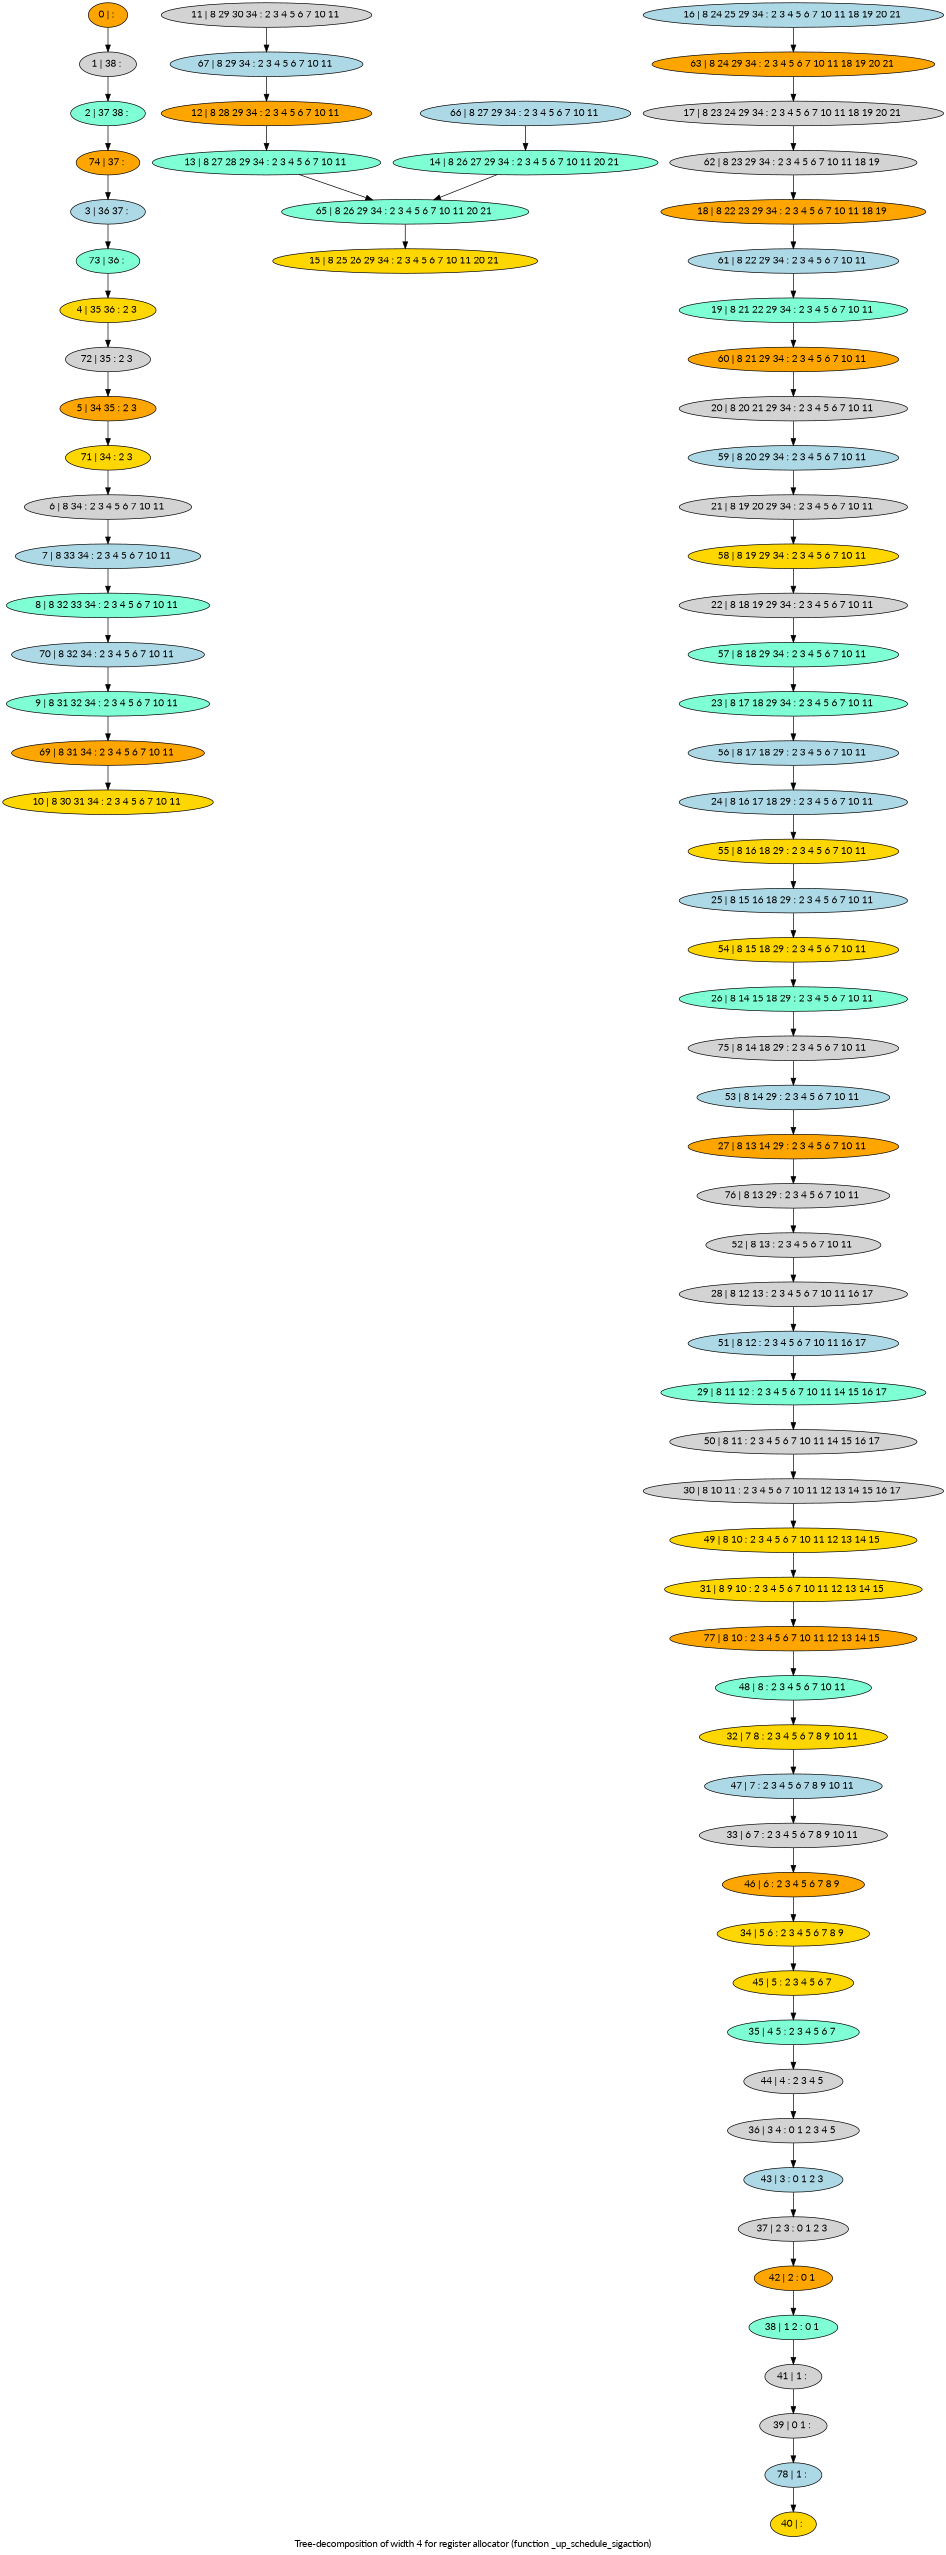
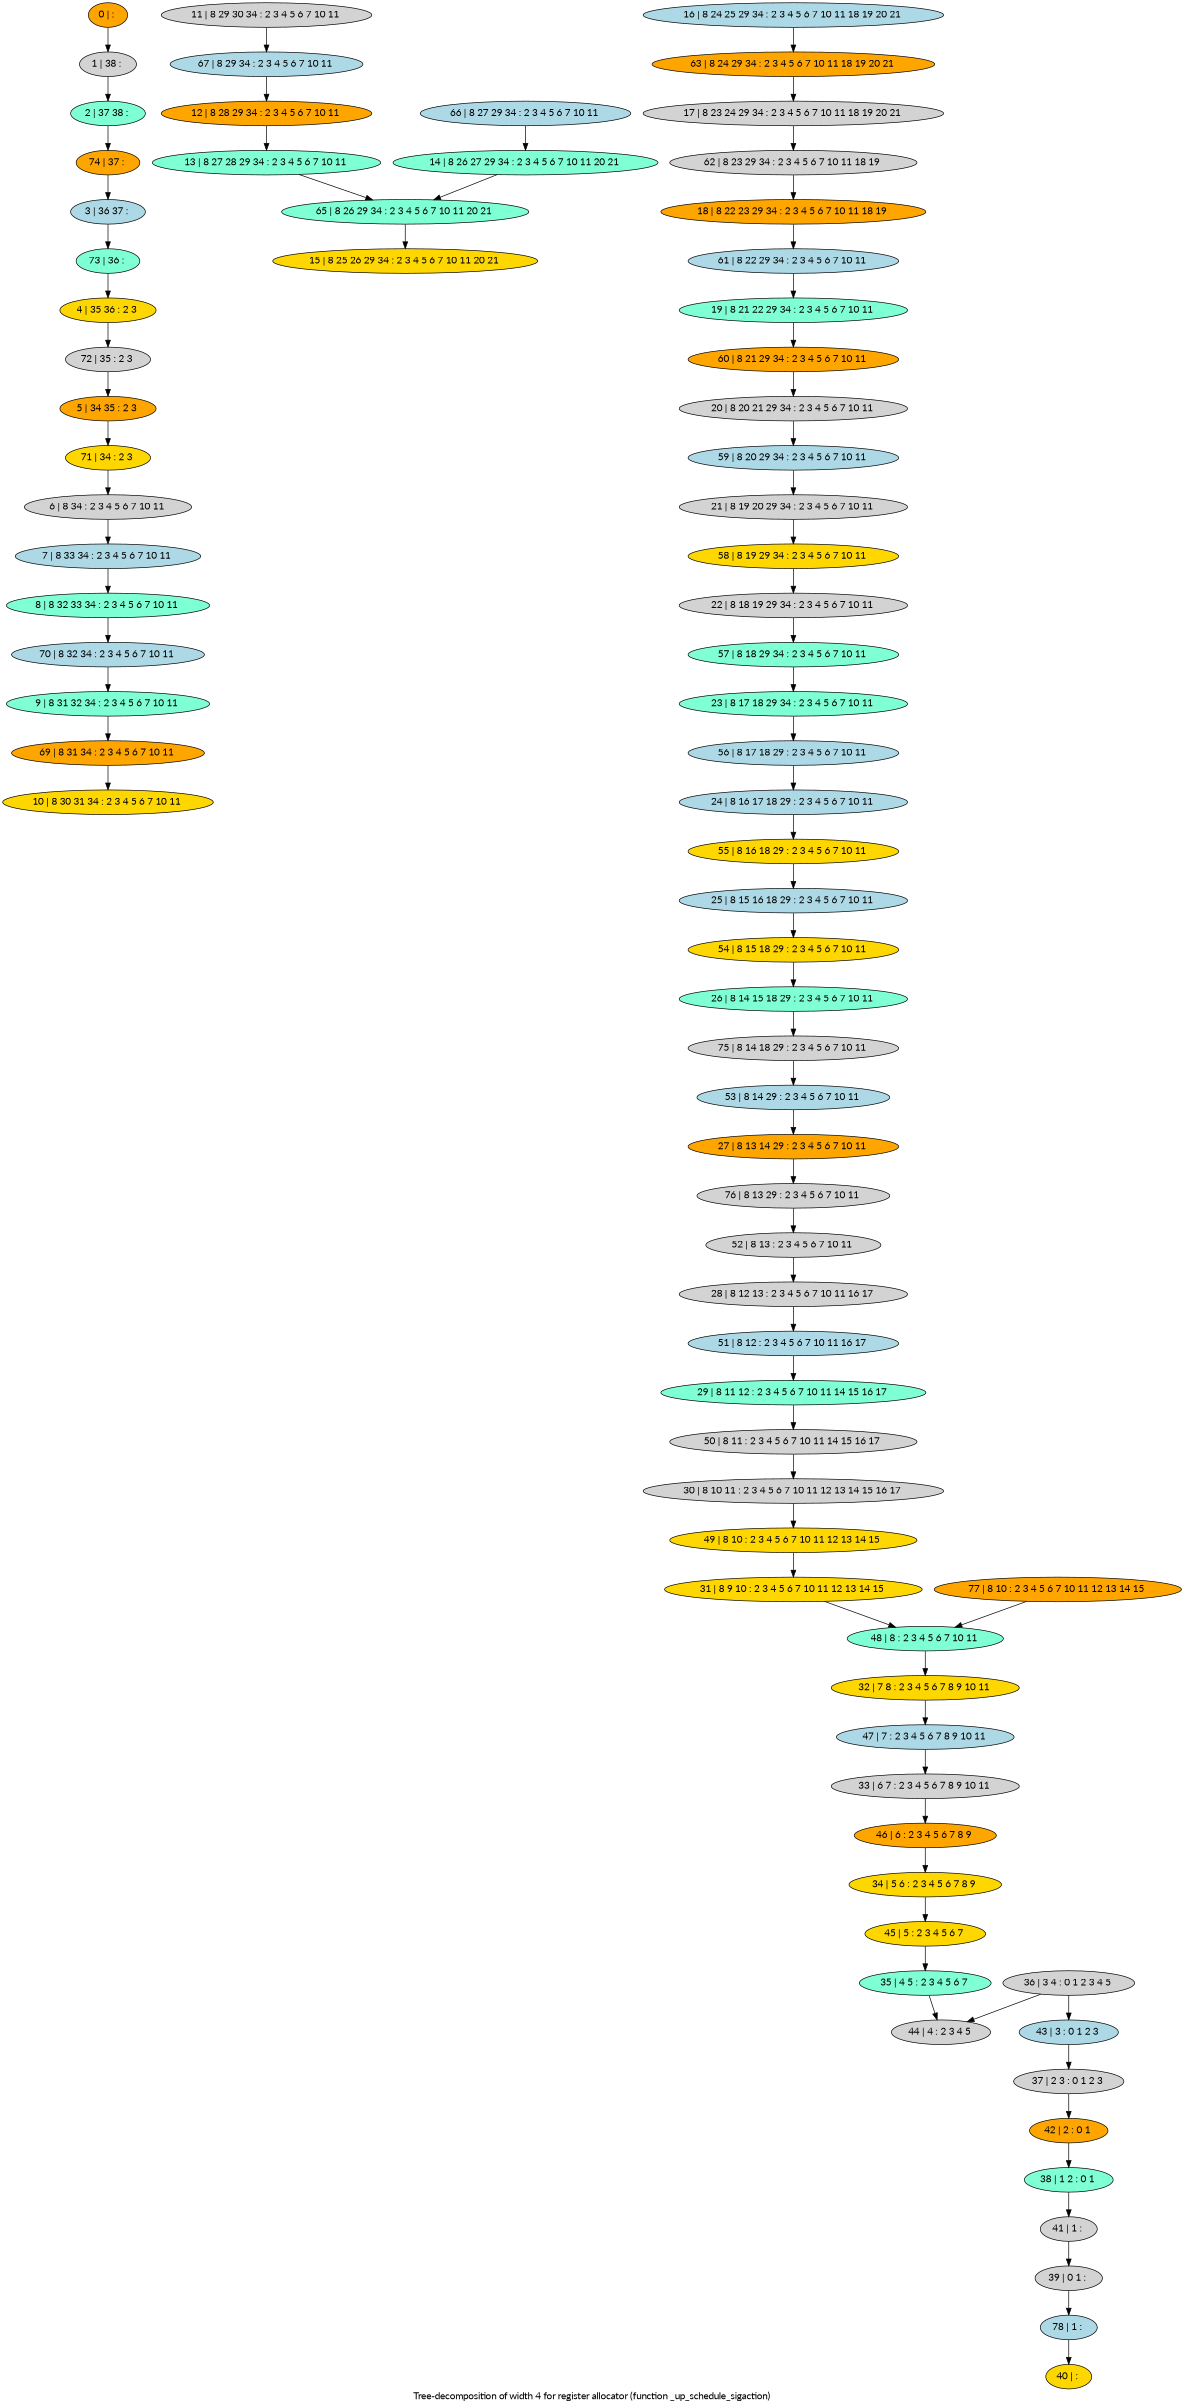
edge "31 | 8 9 10 : 2 3 4 5 6 7 10 11 12 13 14 15" -> "77 | 8 10 : 2 3 4 5 6 7 10 11 12 13 14 15": now "31 | 8 9 10 : 2 3 4 5 6 7 10 11 12 13 14 15" -> "48 | 8 : 2 3 4 5 6 7 10 11"
edge "44 | 4 : 2 3 4 5" -> "36 | 3 4 : 0 1 2 3 4 5": reversed
